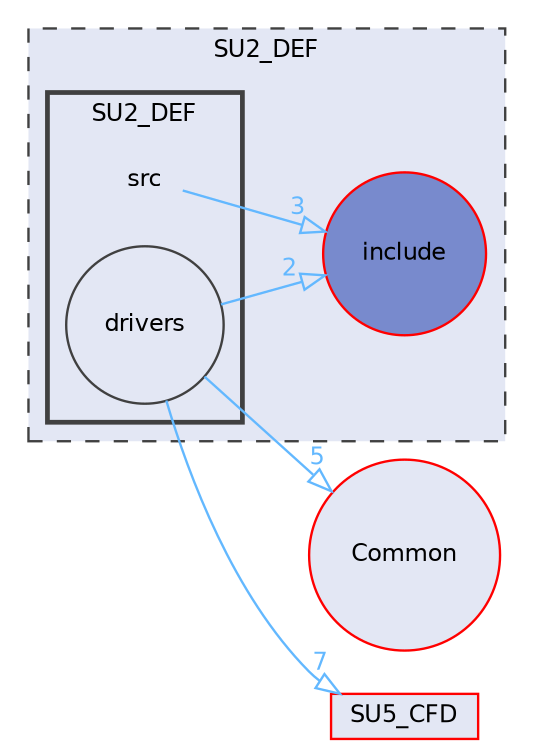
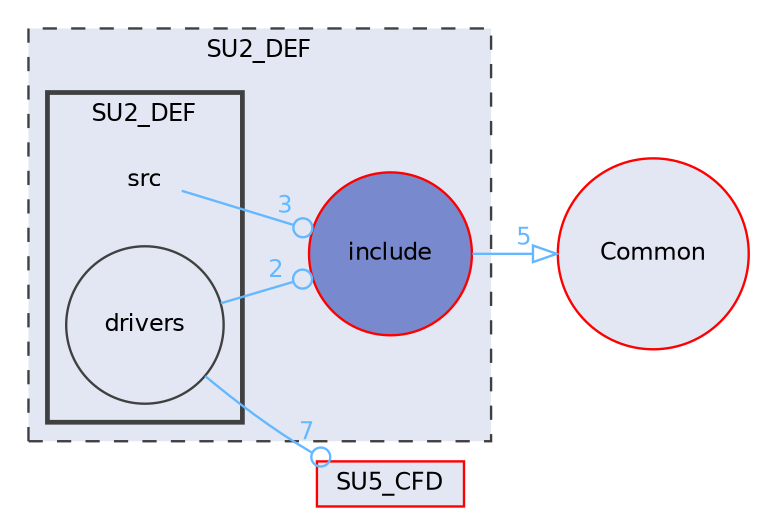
edge "src" -> "include": arrowhead onormal -> odot
edge "drivers" -> "include": arrowhead onormal -> odot
edge "drivers" -> "Common": now "include" -> "Common"
edge "drivers" -> "SU5_CFD": arrowhead onormal -> odot
